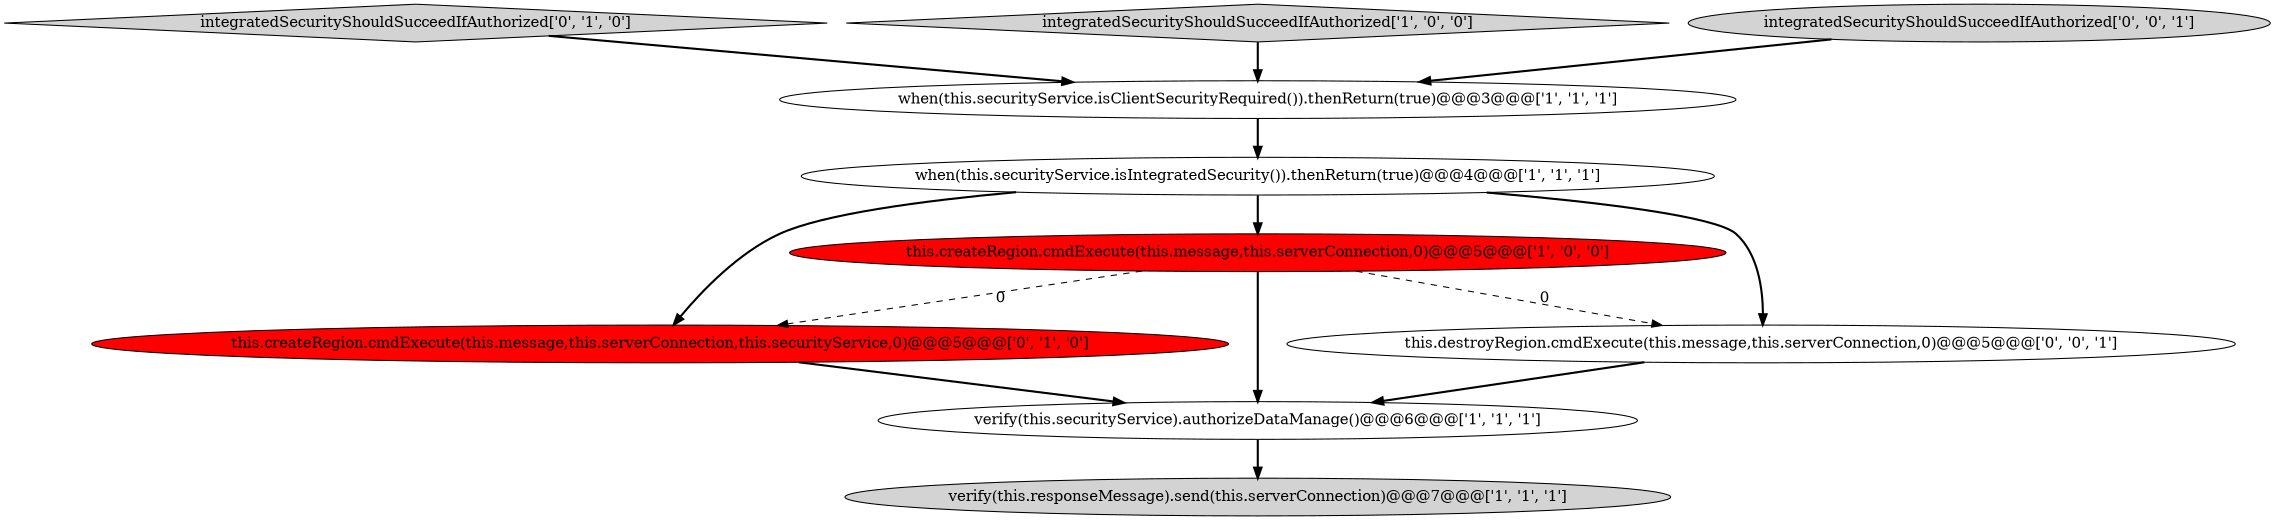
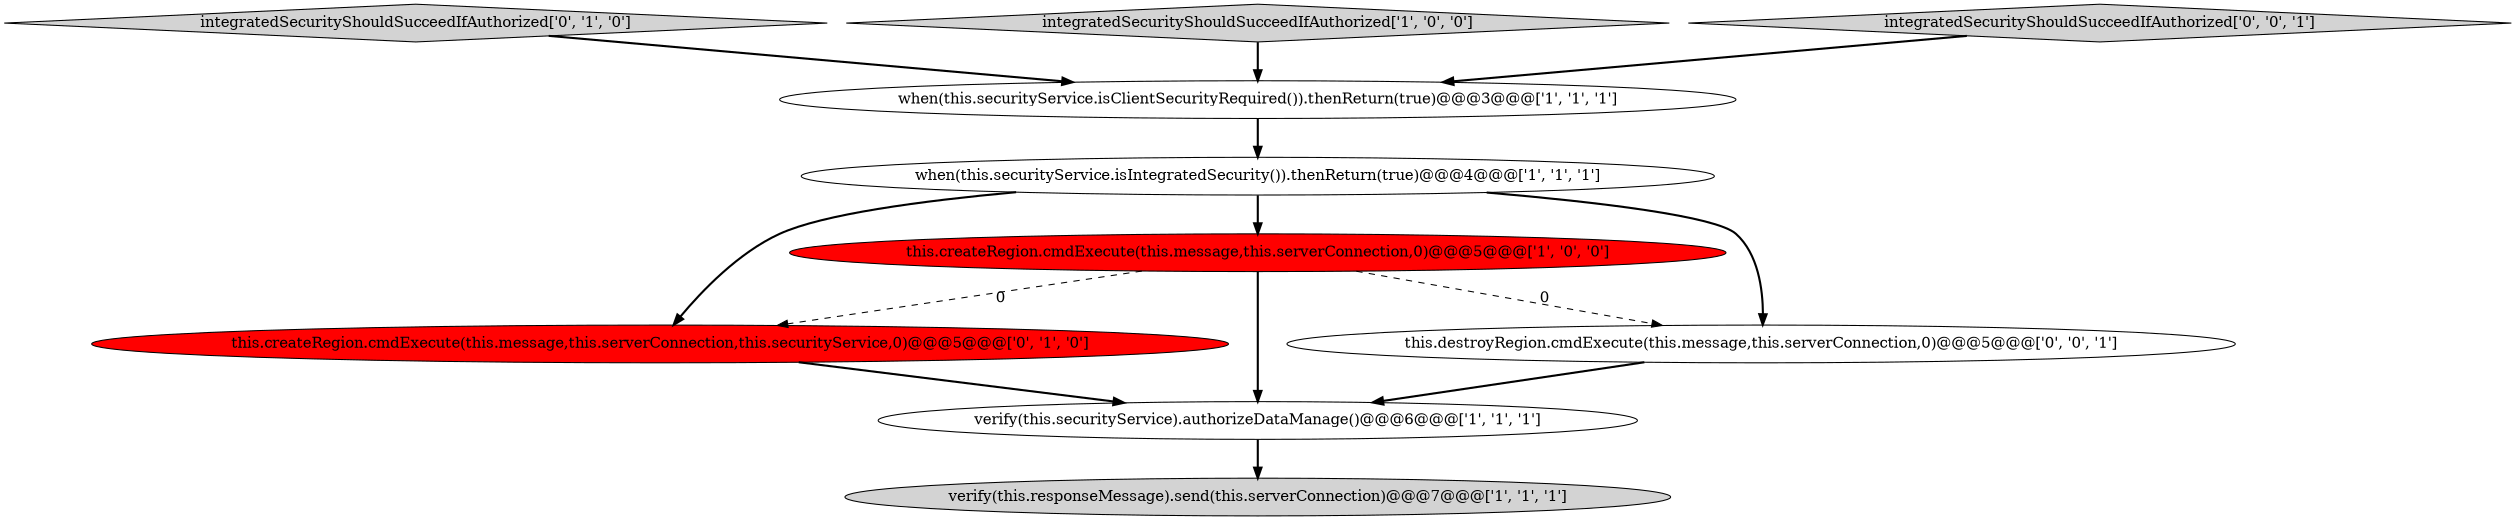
node "integratedSecurityShouldSucceedIfAuthorized['0', '0', '1']": shape ellipse -> diamond
